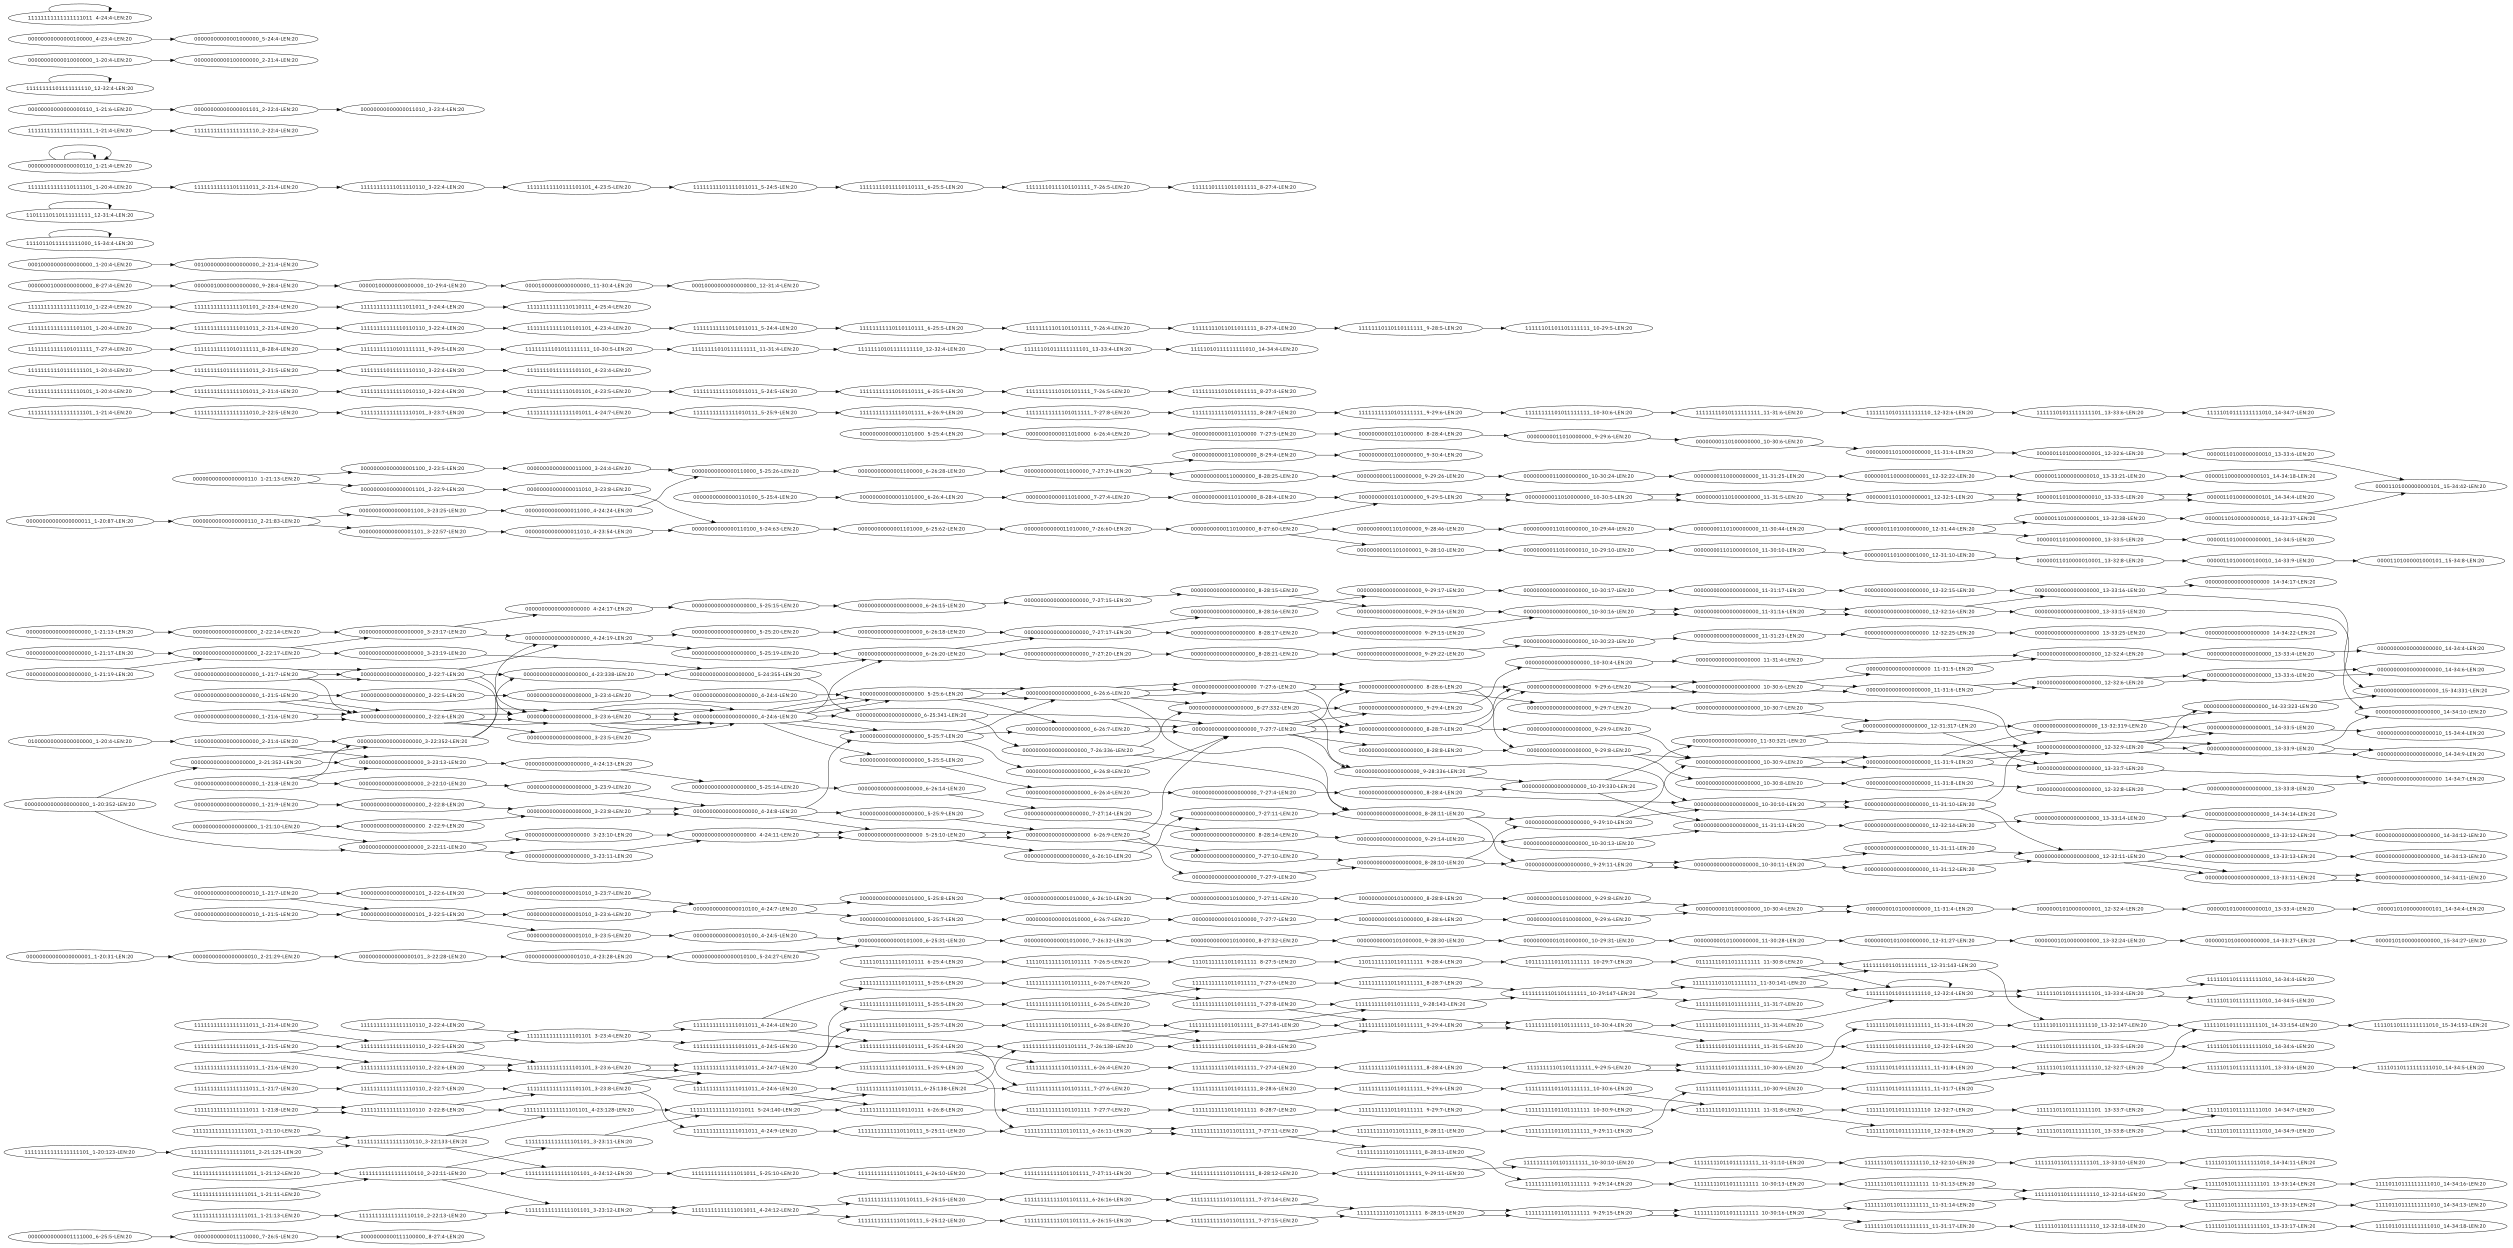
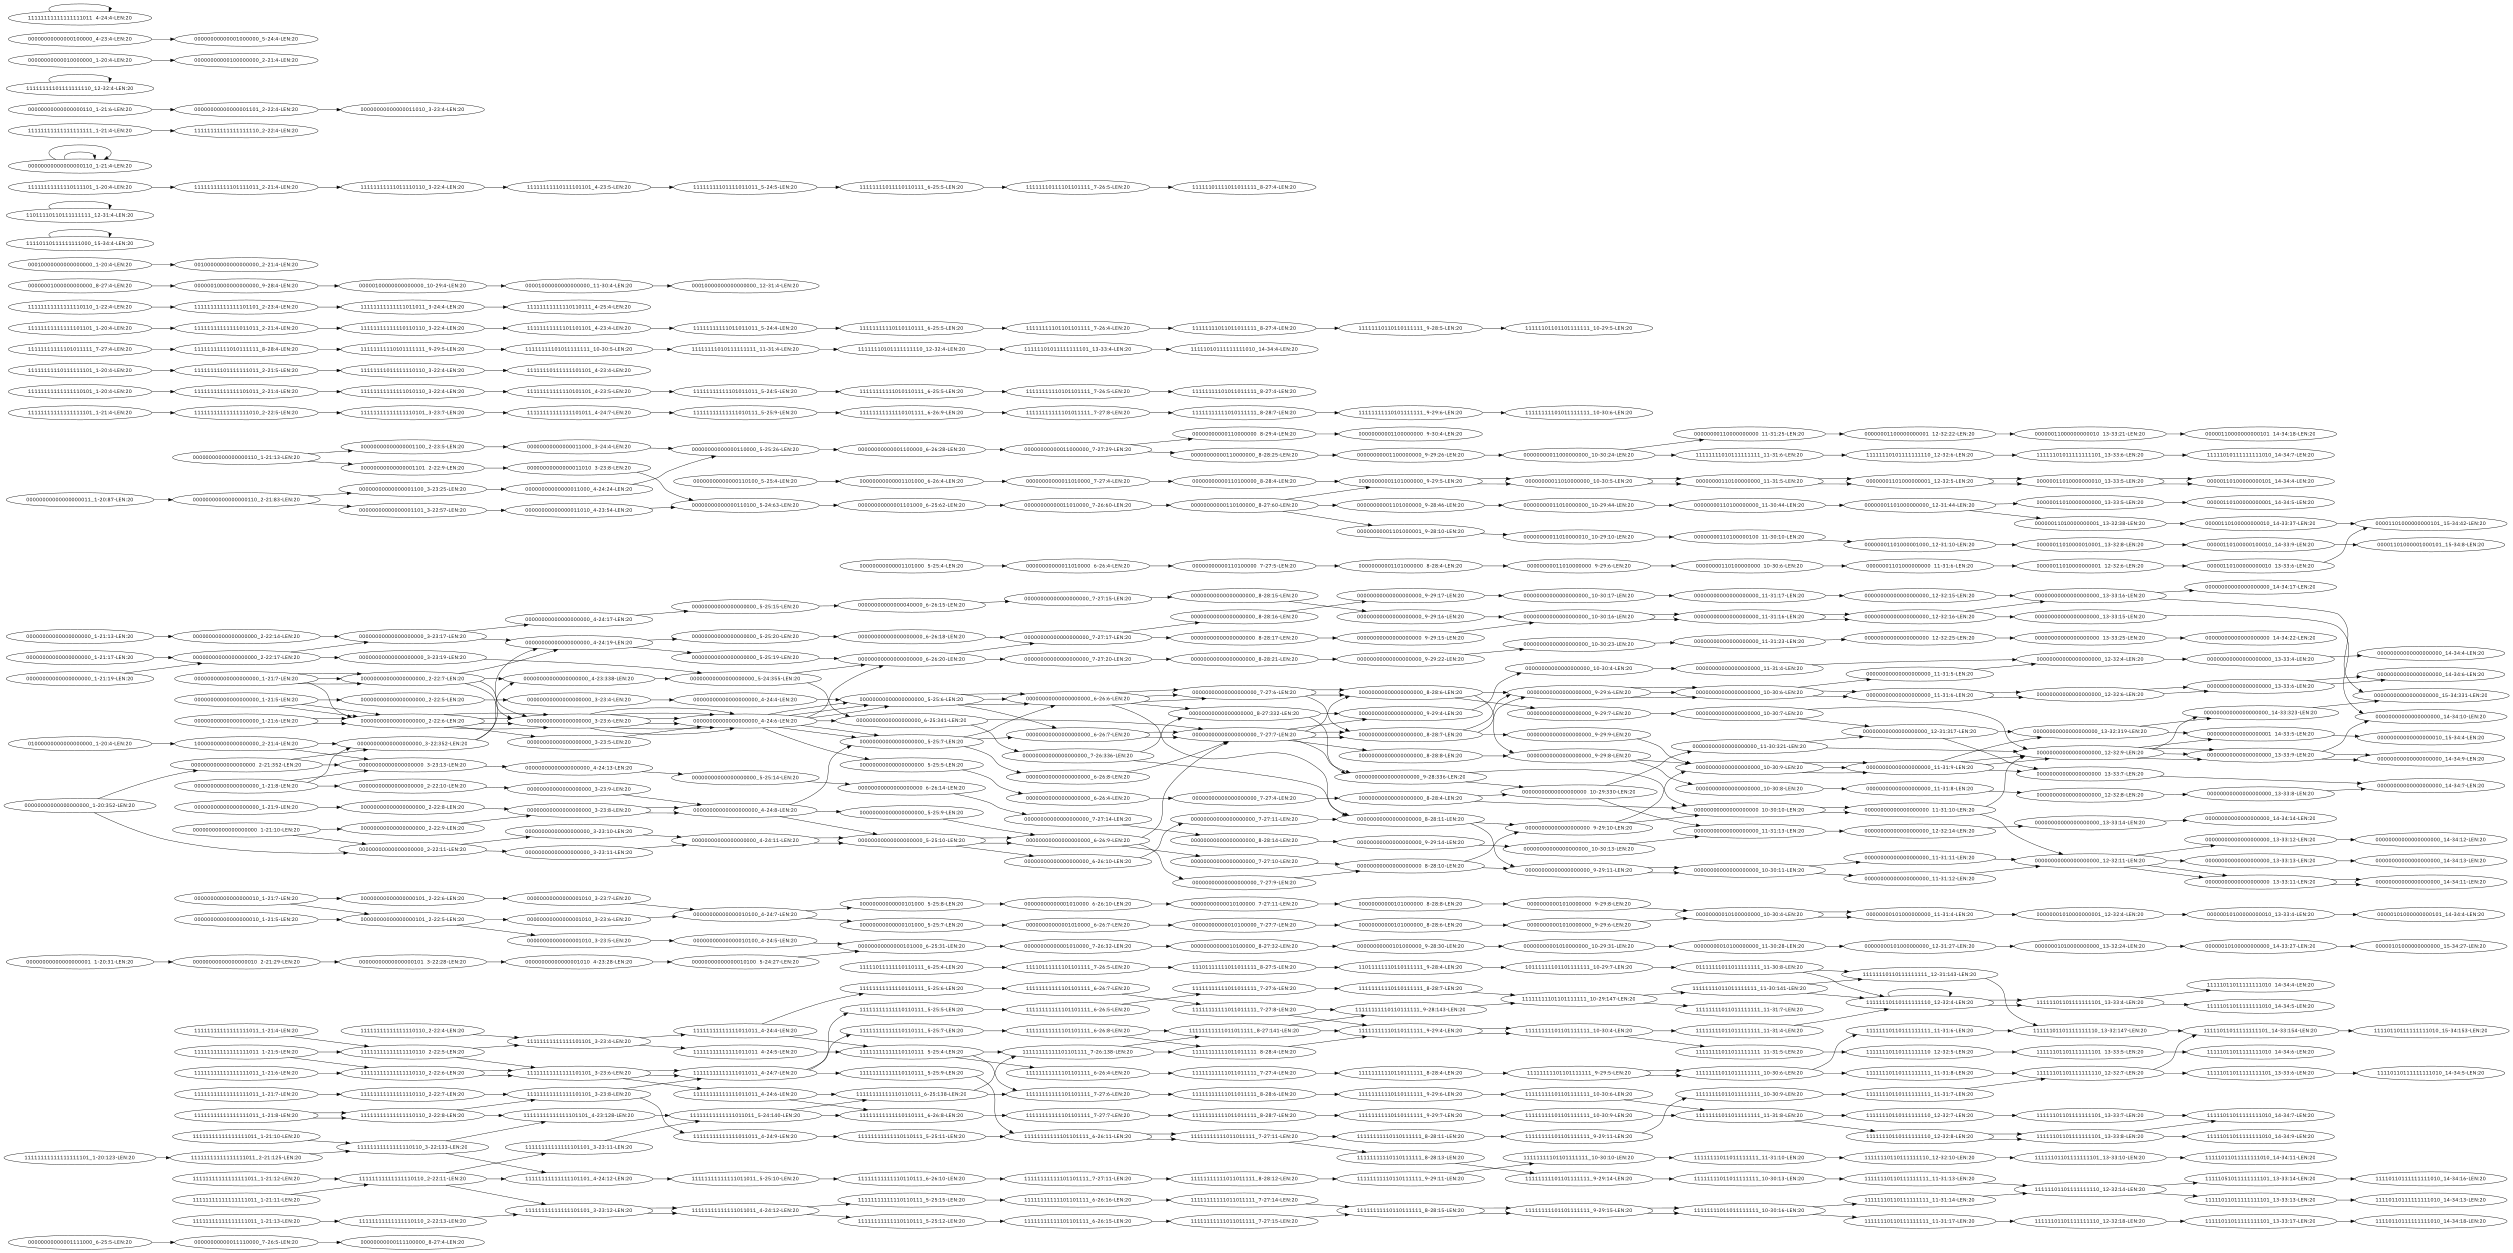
edge "11111111101011111111_10-30:6-LEN:20" -> "11111111010111111111_11-31:6-LEN:20": now "00000000011000000000_10-30:24-LEN:20" -> "11111111010111111111_11-31:6-LEN:20"
node "00000000000000000000_6-26:15-LEN:20": label "00000000000000000000_6-26:15-LEN:20" -> "00000000000000040000_6-26:15-LEN:20"
